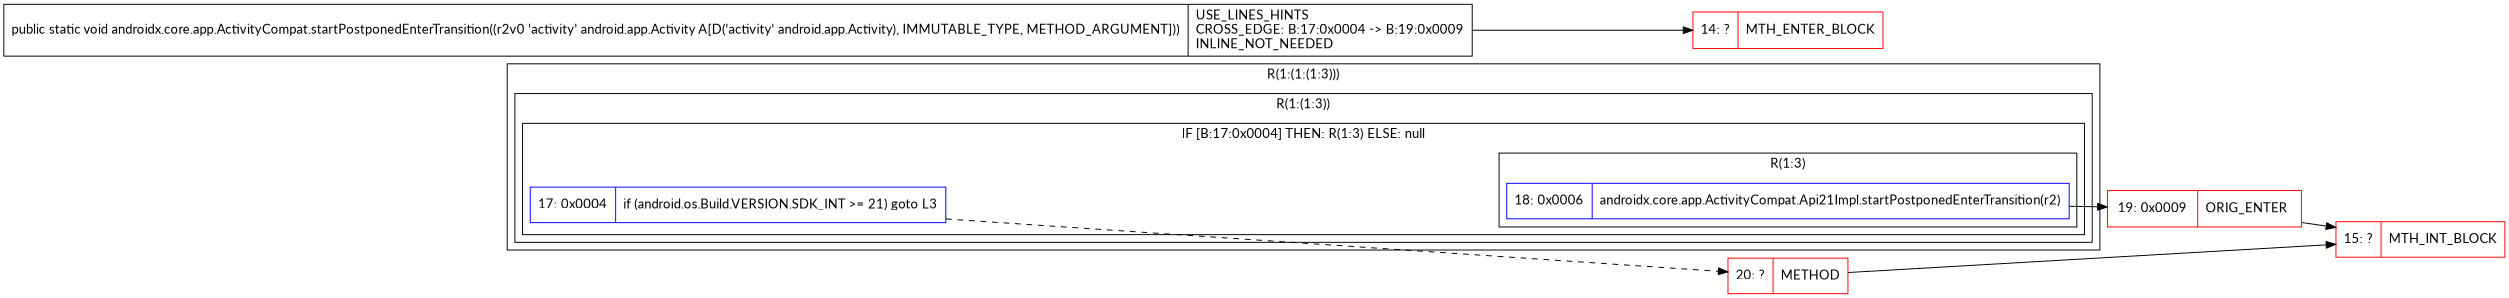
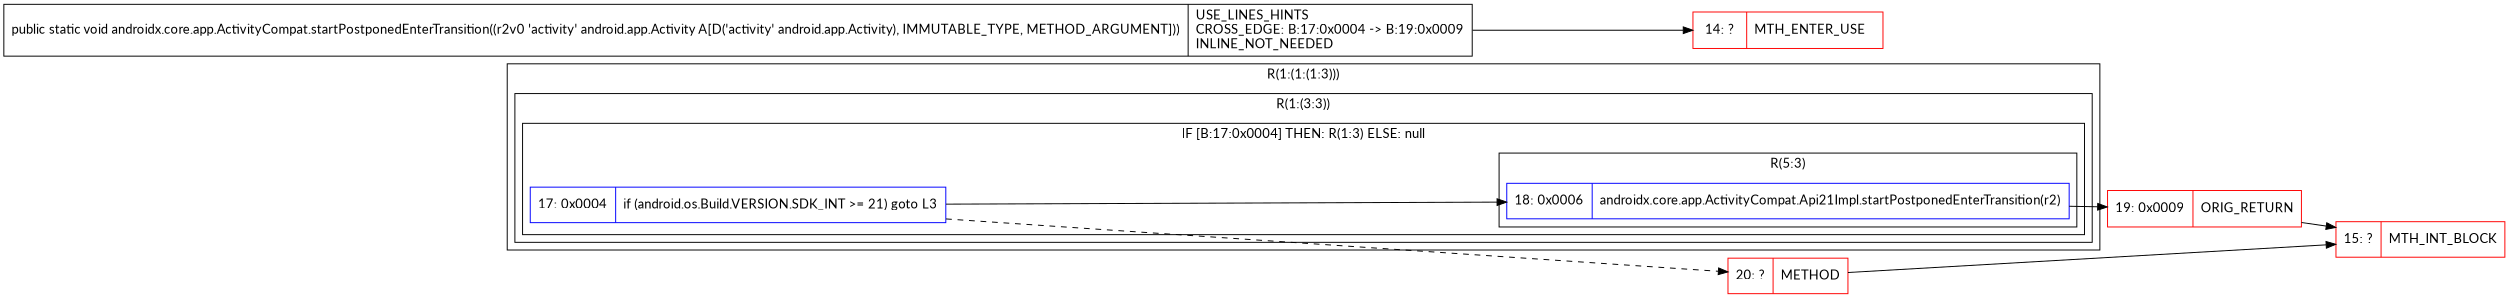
node "14: ?": text "MTH_ENTER_BLOCK" -> "MTH_ENTER_USE"
cluster "R(1:(1:3))": label "R(1:(1:3))" -> "R(1:(3:3))"
cluster "R(1:3)": label "R(1:3)" -> "R(5:3)"
edge "17: 0x0004" -> "18: 0x0006": added
node "19: 0x0009": text "ORIG_ENTER" -> "ORIG_RETURN"
